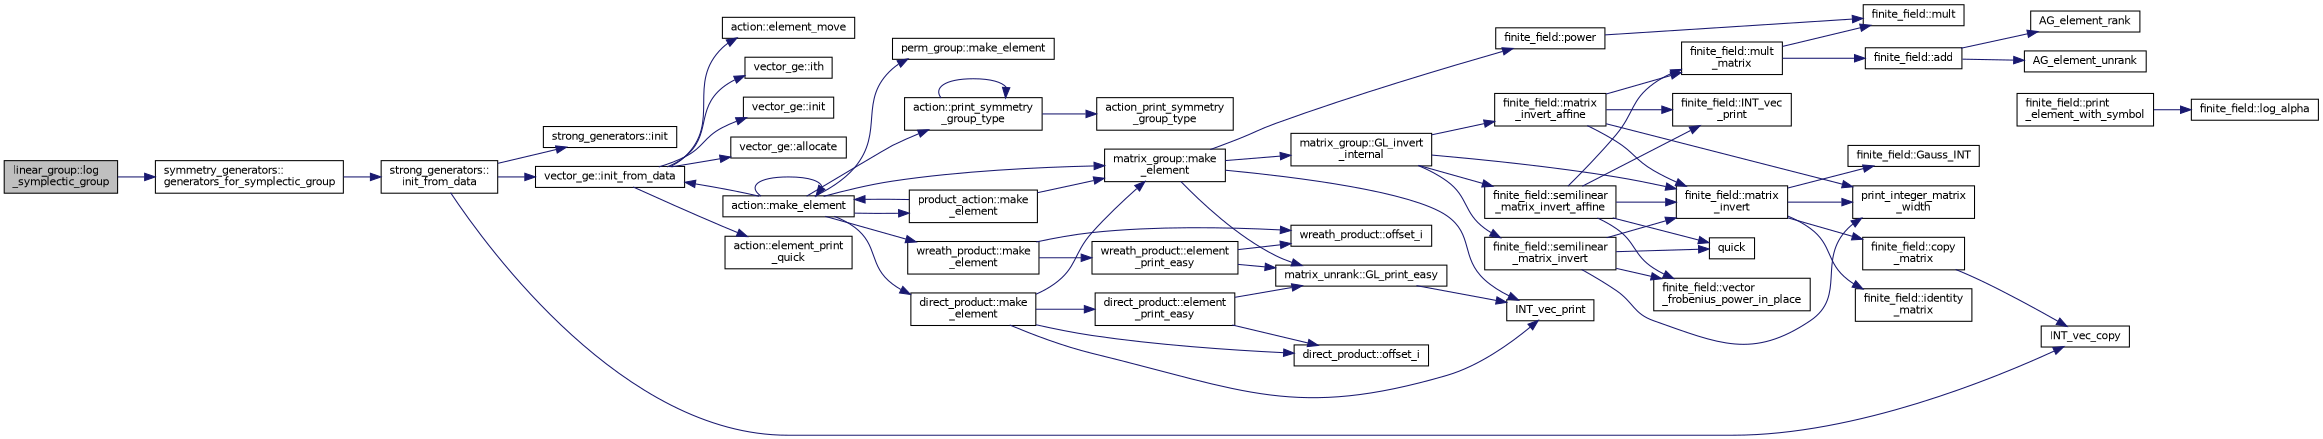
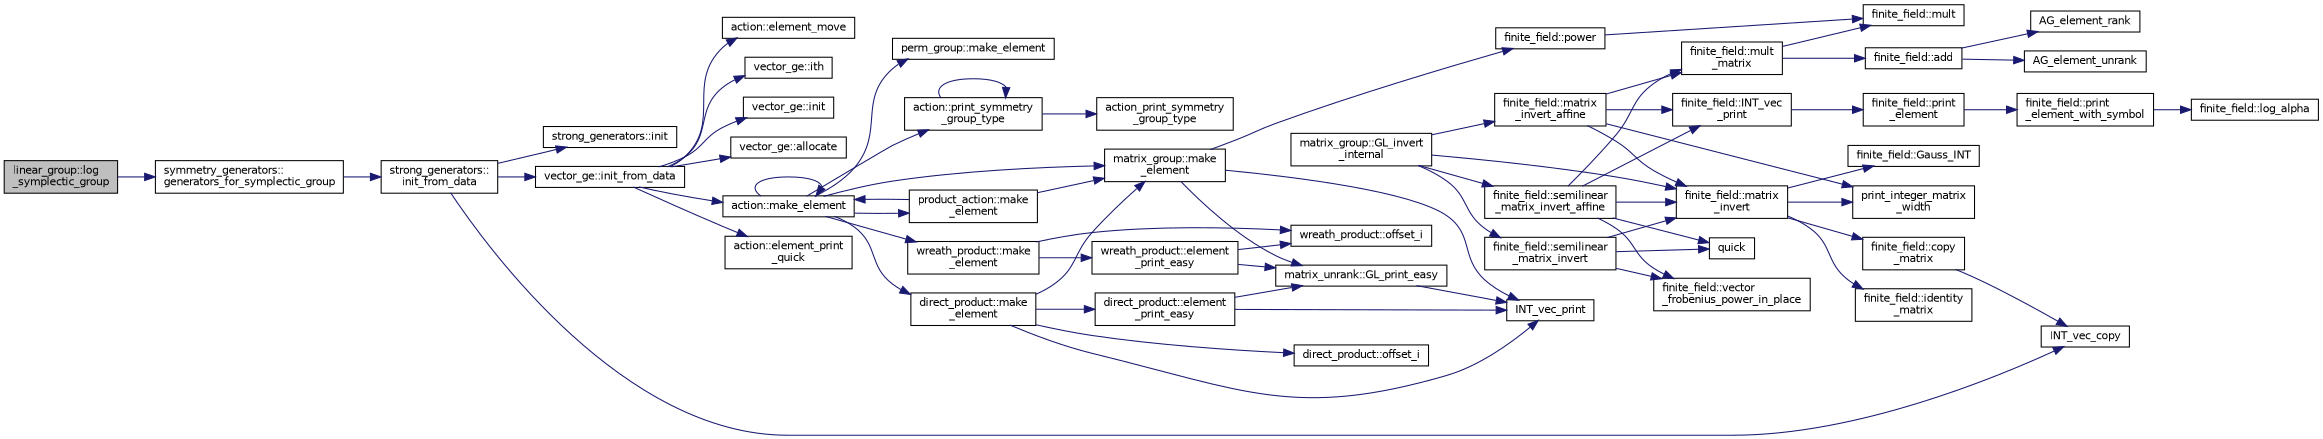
node "finite_field::print _element": added
edge "matrix_group::make _element" -> "matrix_group::GL_invert _internal": removed
edge "action::make_element" -> "vector_ge::init_from_data": reversed
edge "direct_product::element _print_easy" -> "direct_product::offset_i": now "direct_product::element _print_easy" -> "INT_vec_print"
edge "finite_field::semilinear _matrix_invert" -> "print_integer_matrix _width": removed
